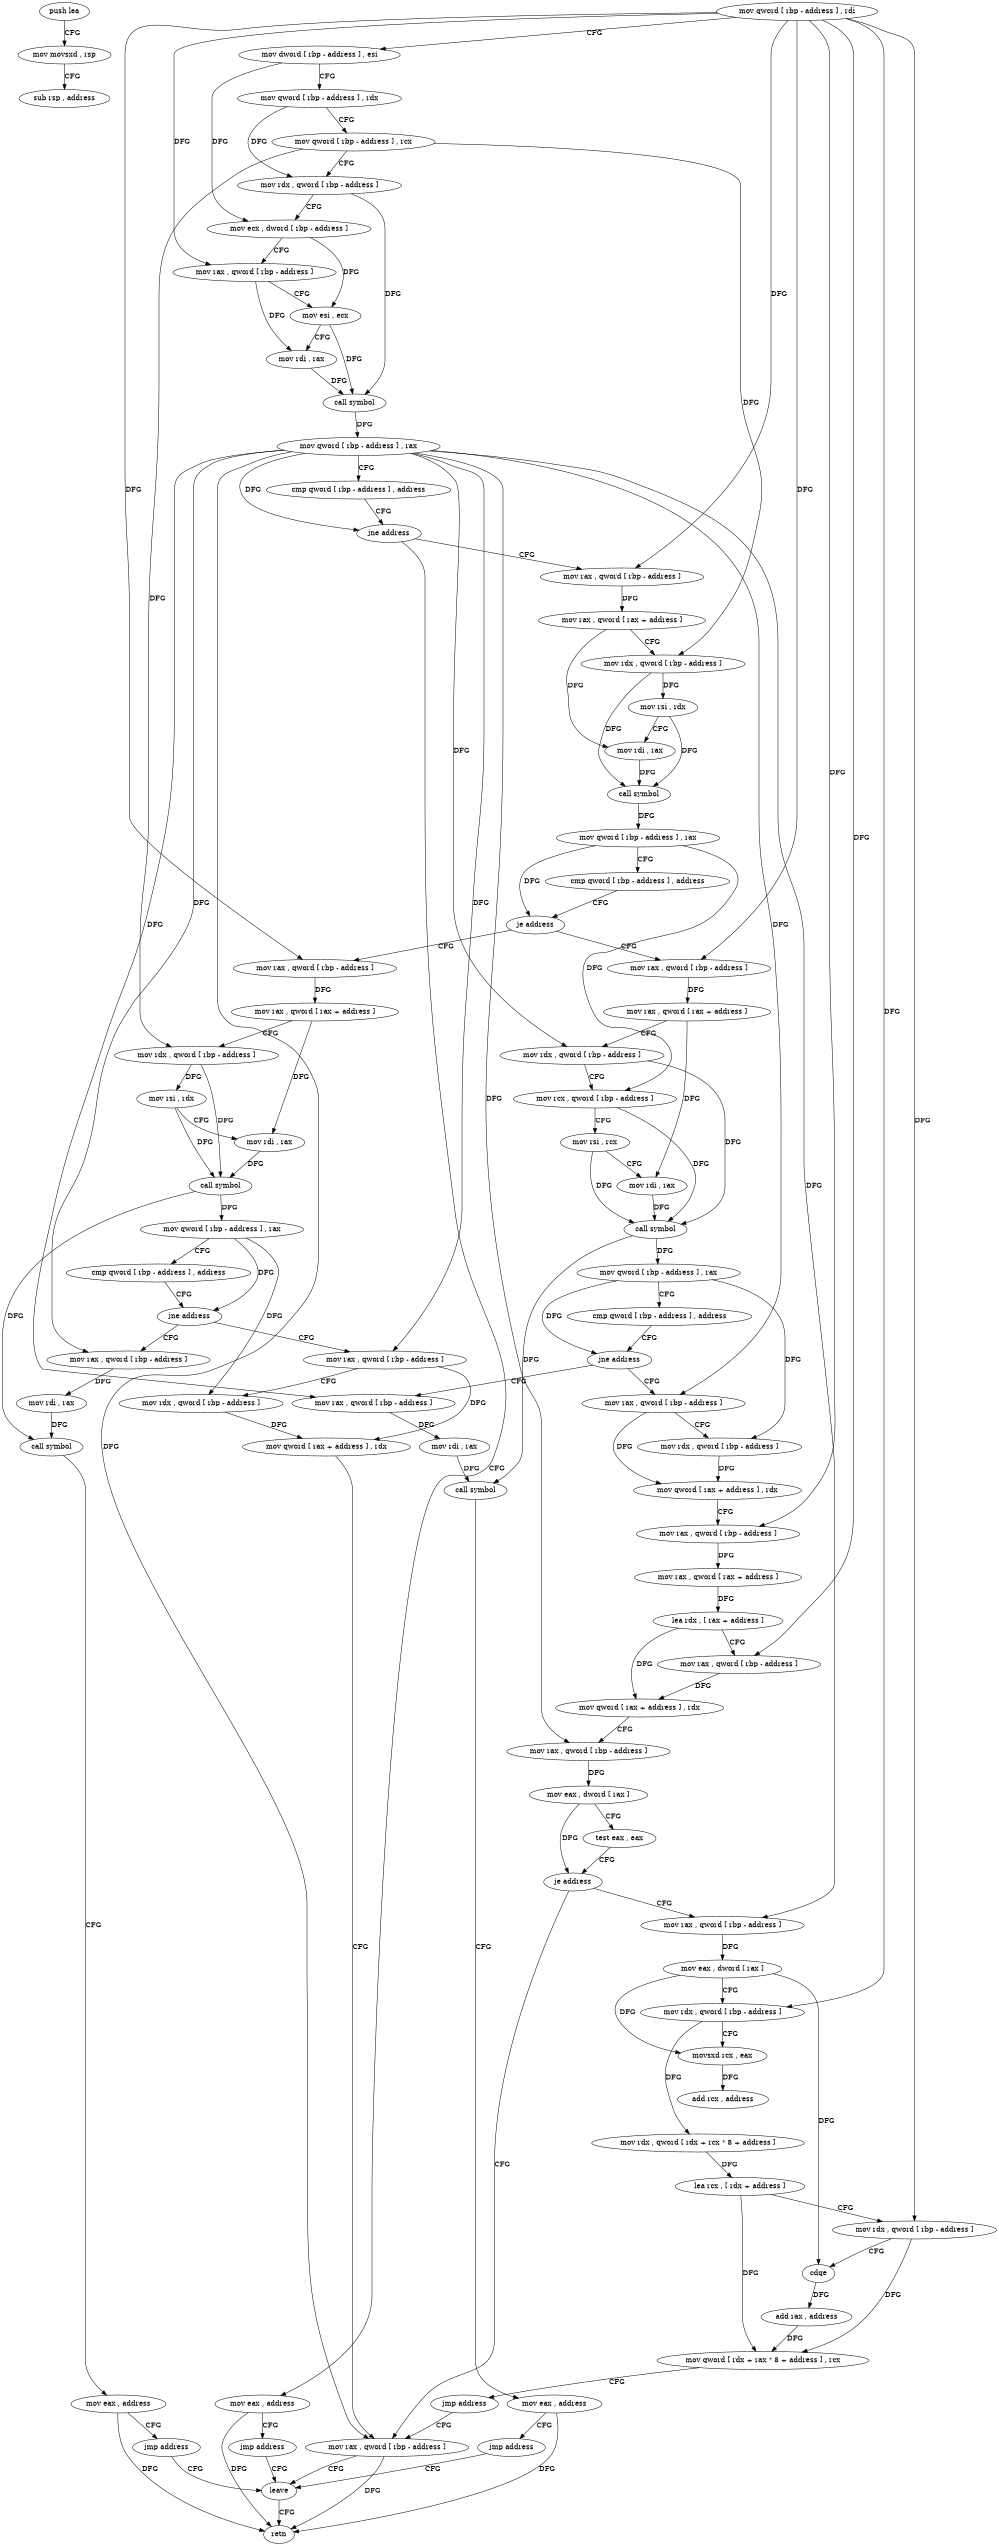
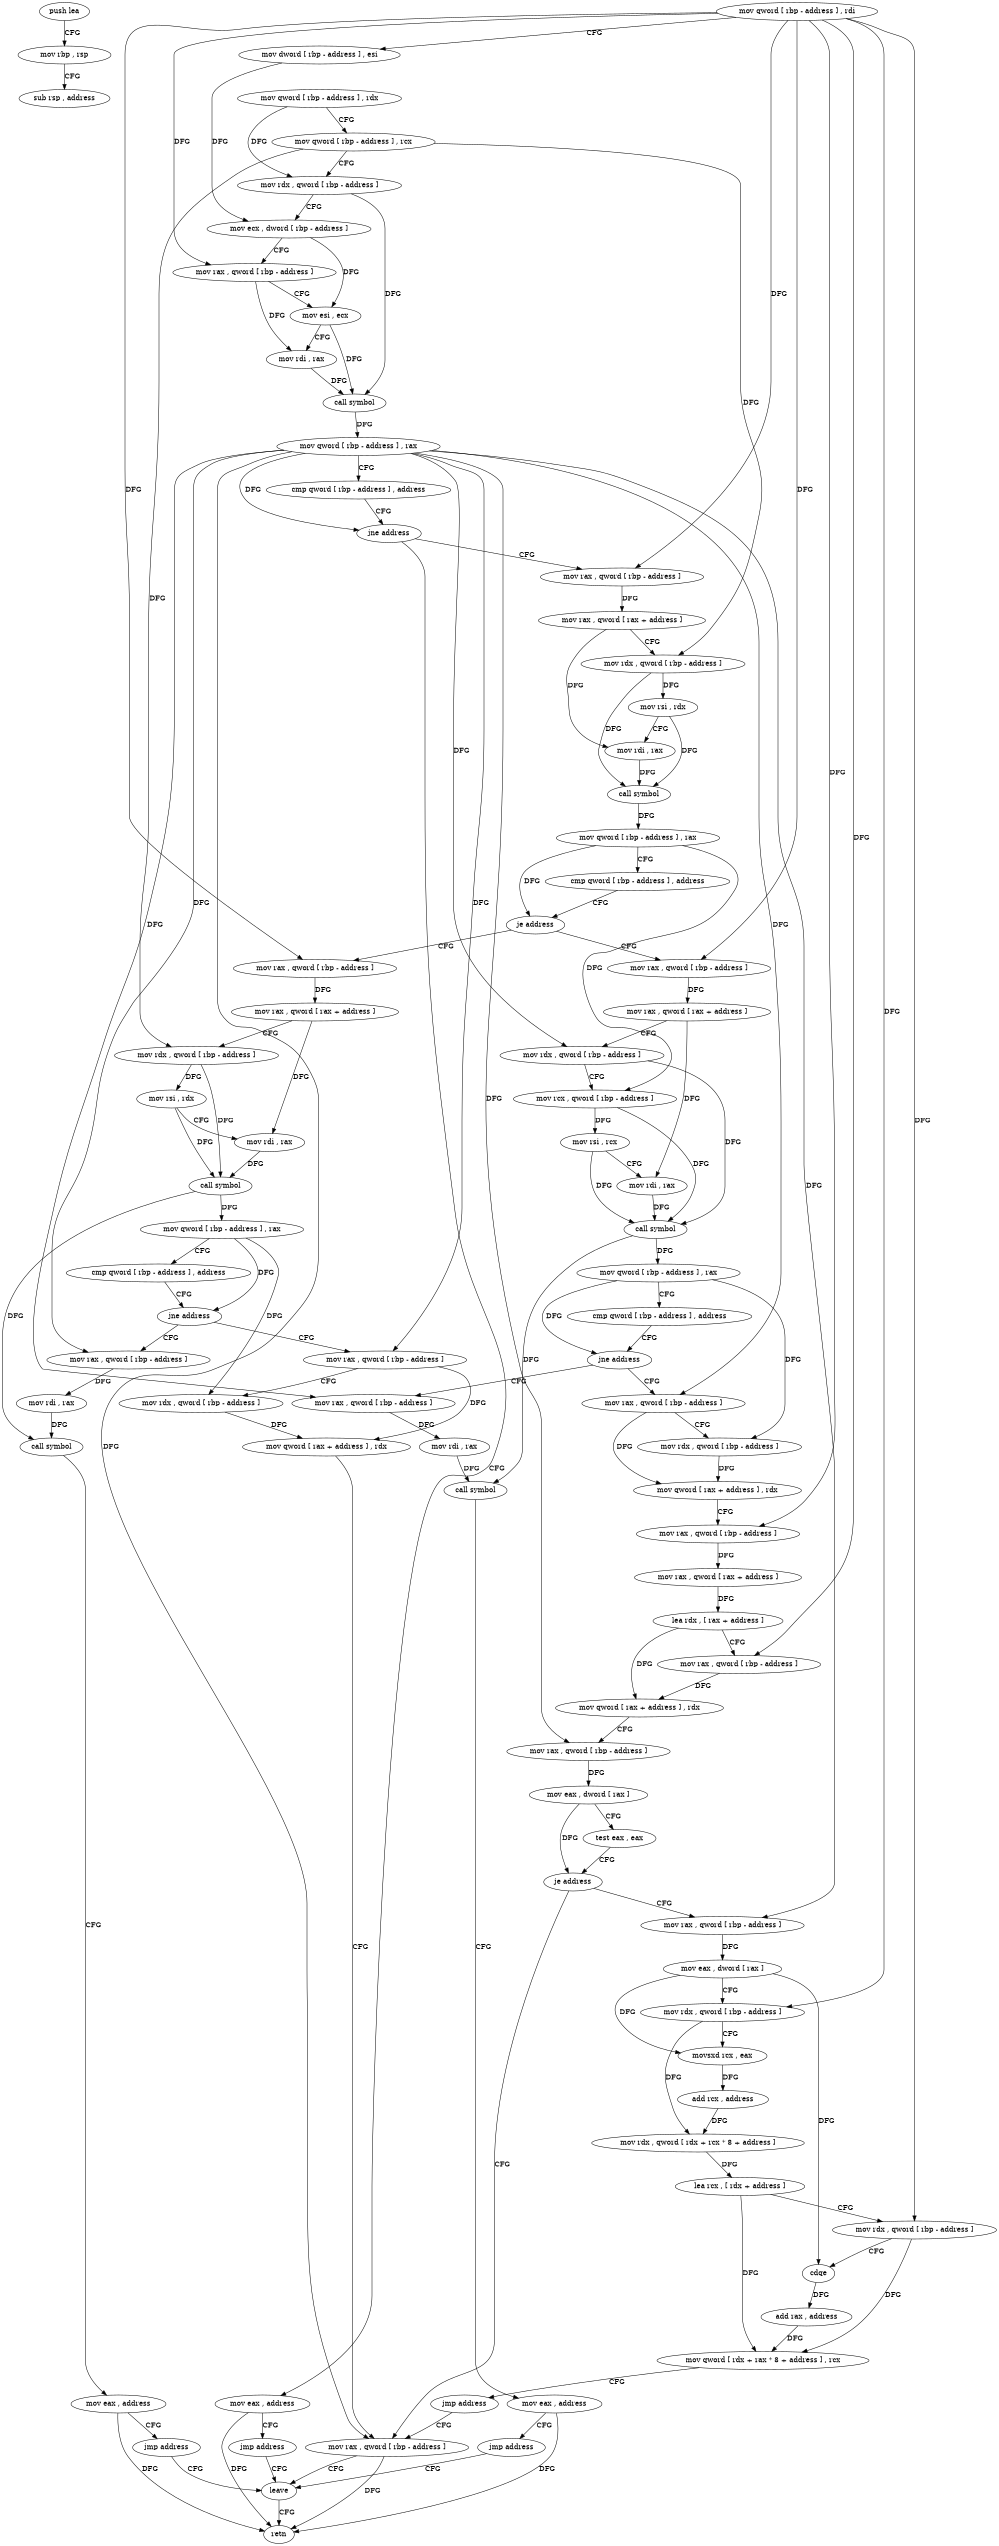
node "mov movsxd , rsp": label "mov movsxd , rsp" -> "mov rbp , rsp"
edge "mov dword [ rbp - address ] , esi" -> "mov qword [ rbp - address ] , rdx": removed, label "CFG"
edge "mov rcx , qword [ rbp - address ]" -> "mov rsi , rcx": label "CFG" -> "DFG"
edge "add rcx , address" -> "mov rdx , qword [ rdx + rcx * 8 + address ]": added, label "DFG"
